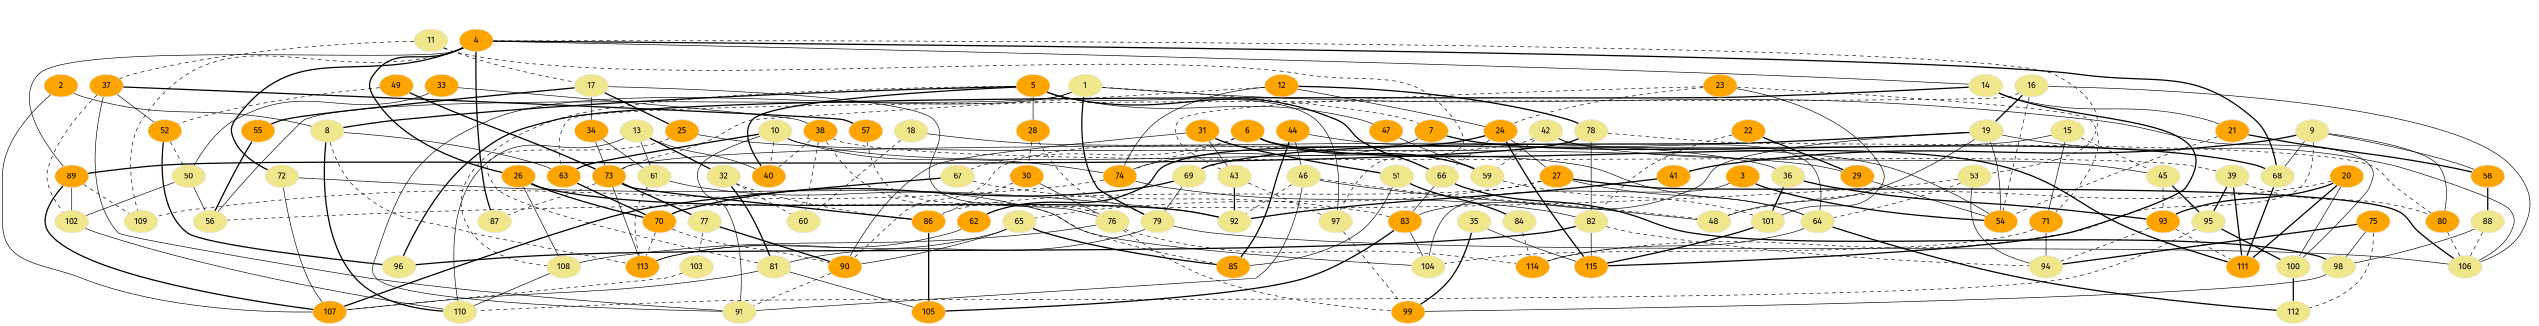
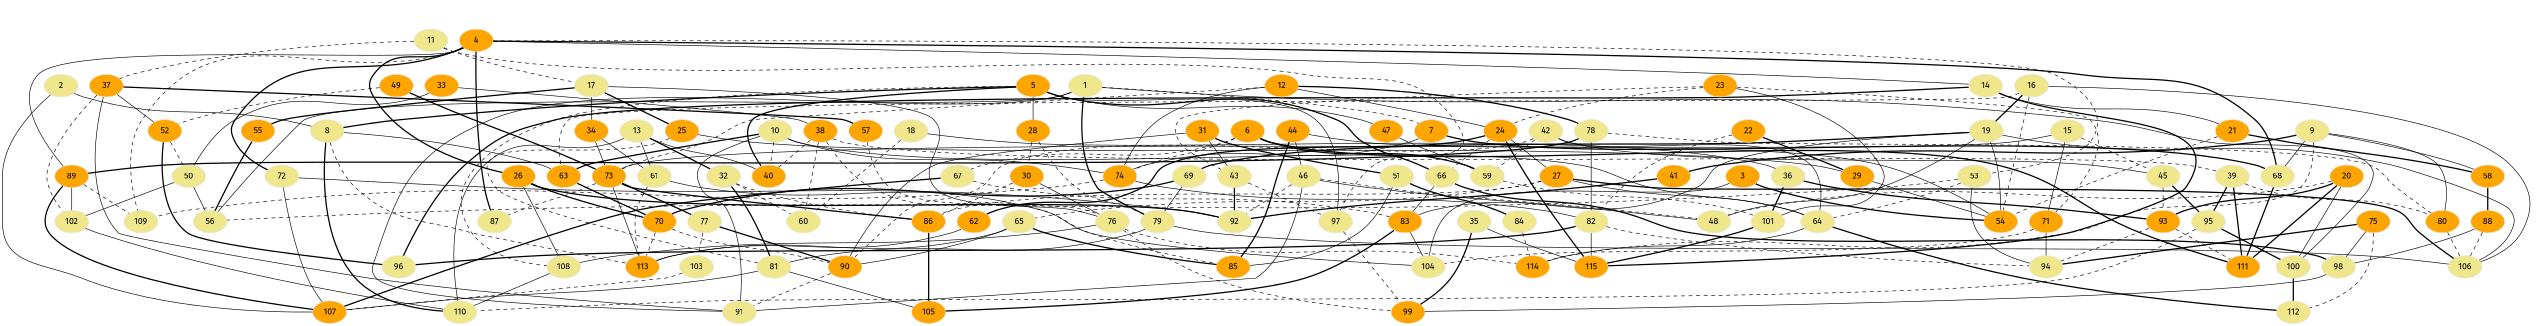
node "2": fillcolor orange -> khaki
node "88": fillcolor khaki -> orange
